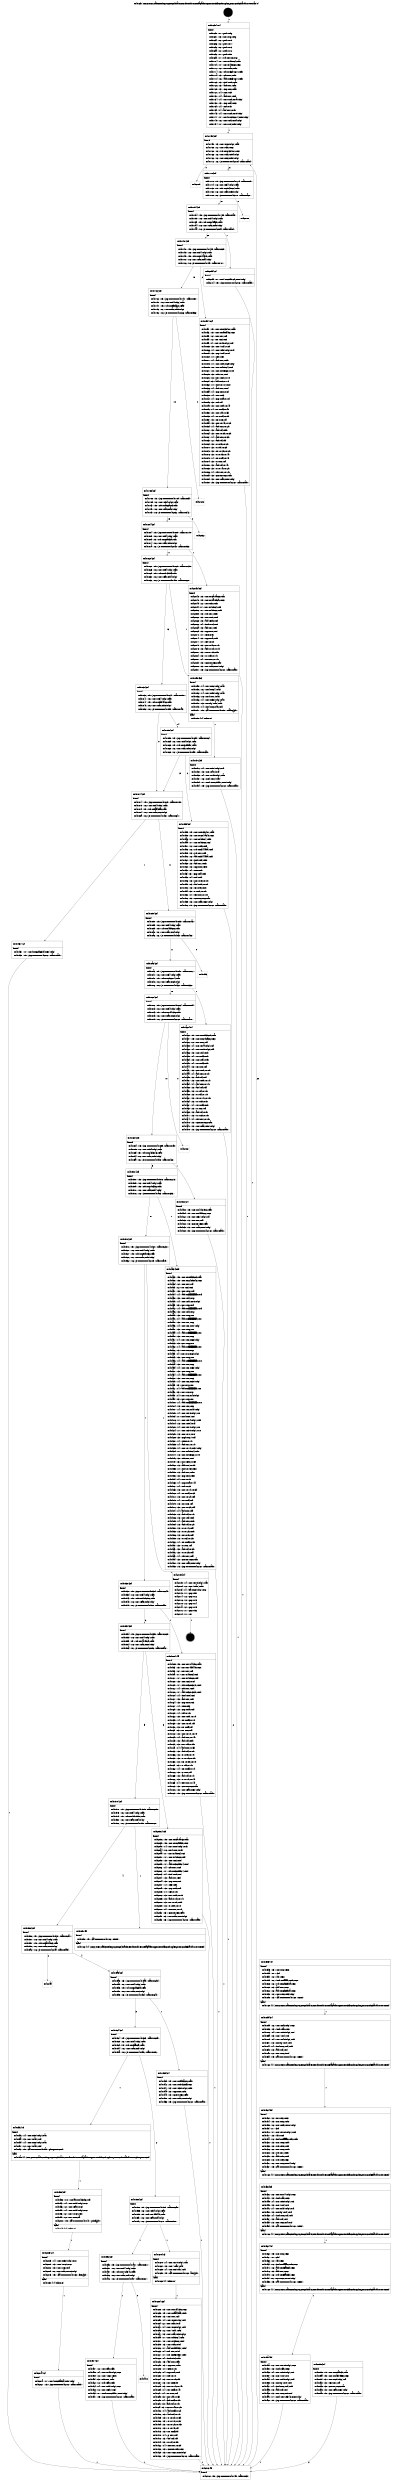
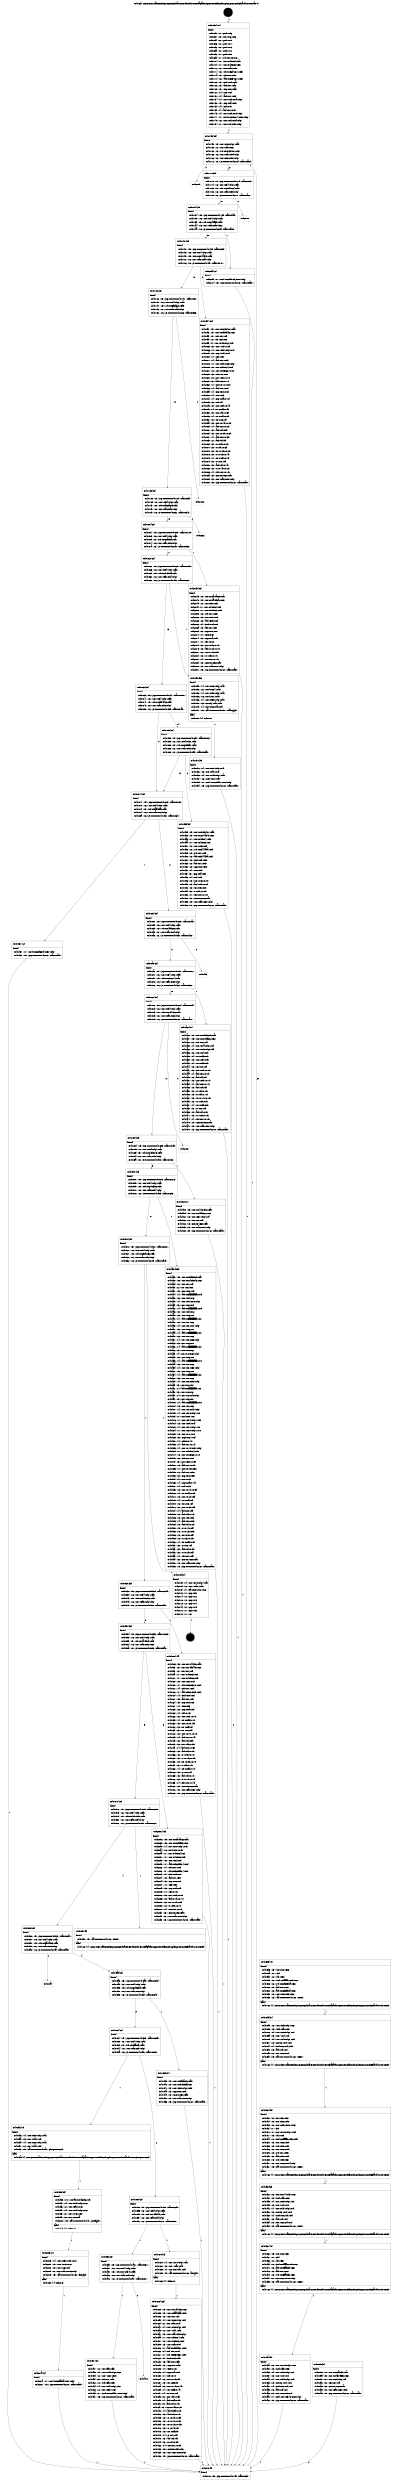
edge "0x401f02 [58]" -> "0x401f3c [38]": added, label "1"
